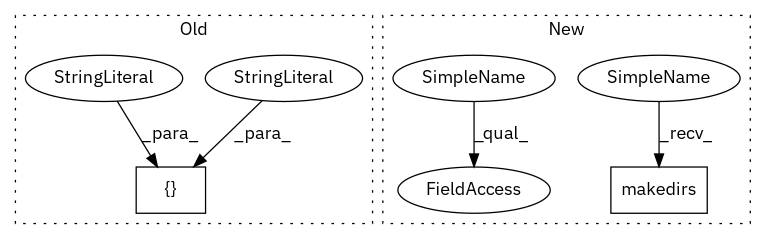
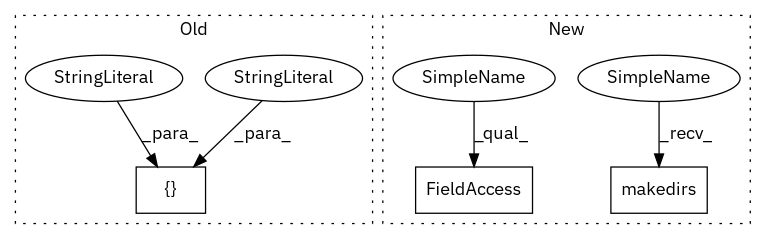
node "FieldAccess": shape ellipse -> box
